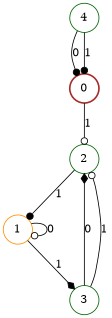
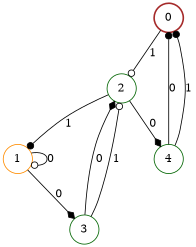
edge "2" -> "4": added, label "0"
edge "1" -> "3": label "1" -> "0"
